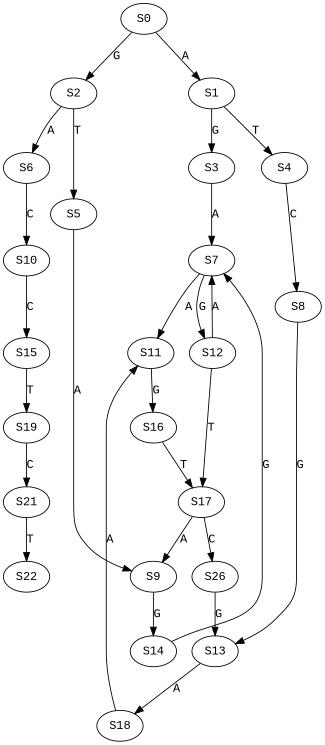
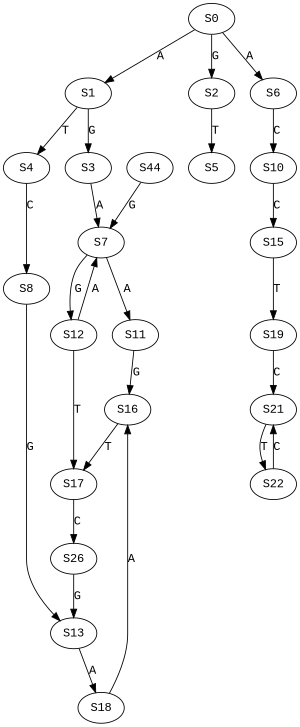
edge "S2" -> "S6": now "S0" -> "S6"
edge "S22" -> "S21": added, label "C"
edge "S18" -> "S11": now "S18" -> "S16"
node "S9": removed
node "S14": label "S14" -> "S44"
